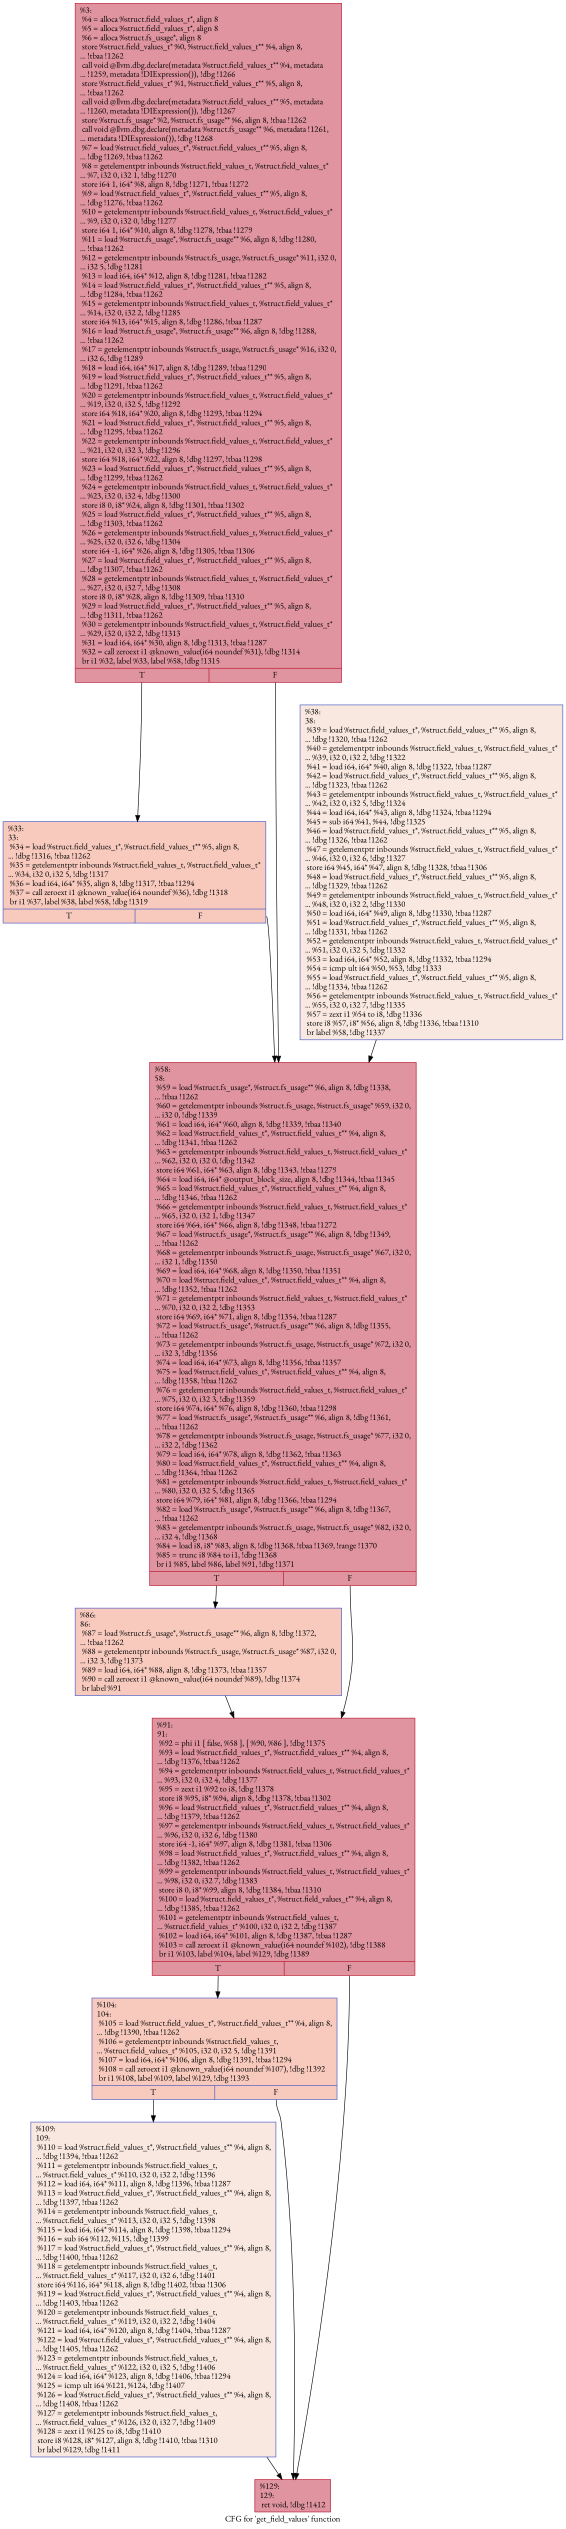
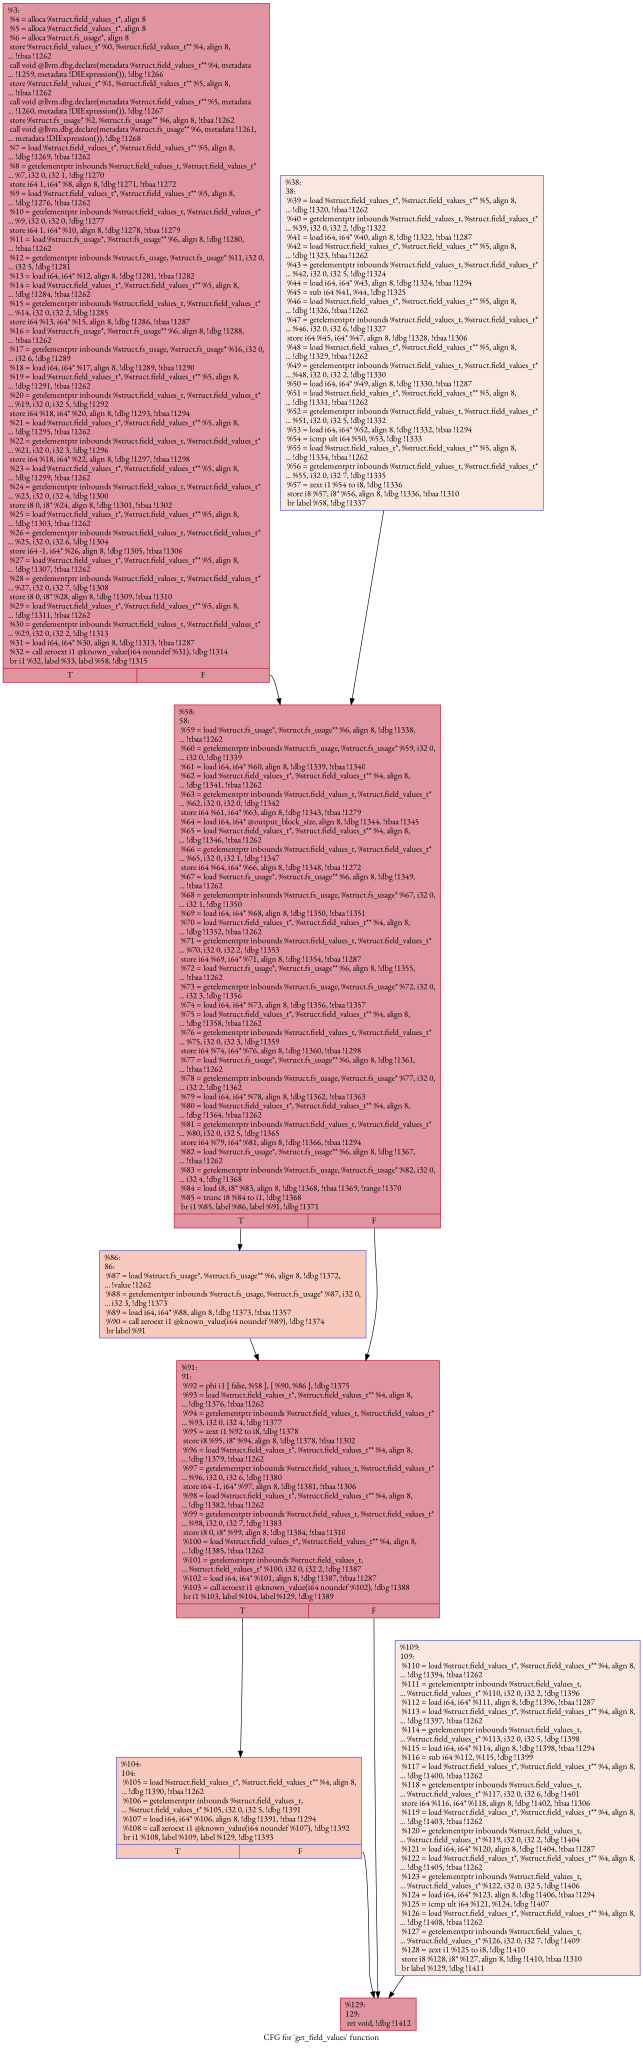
node "%33:": removed
node "%86:": text "... !tbaa !1262" -> "... !value !1262"
edge "%104:" -> "%109:": removed
